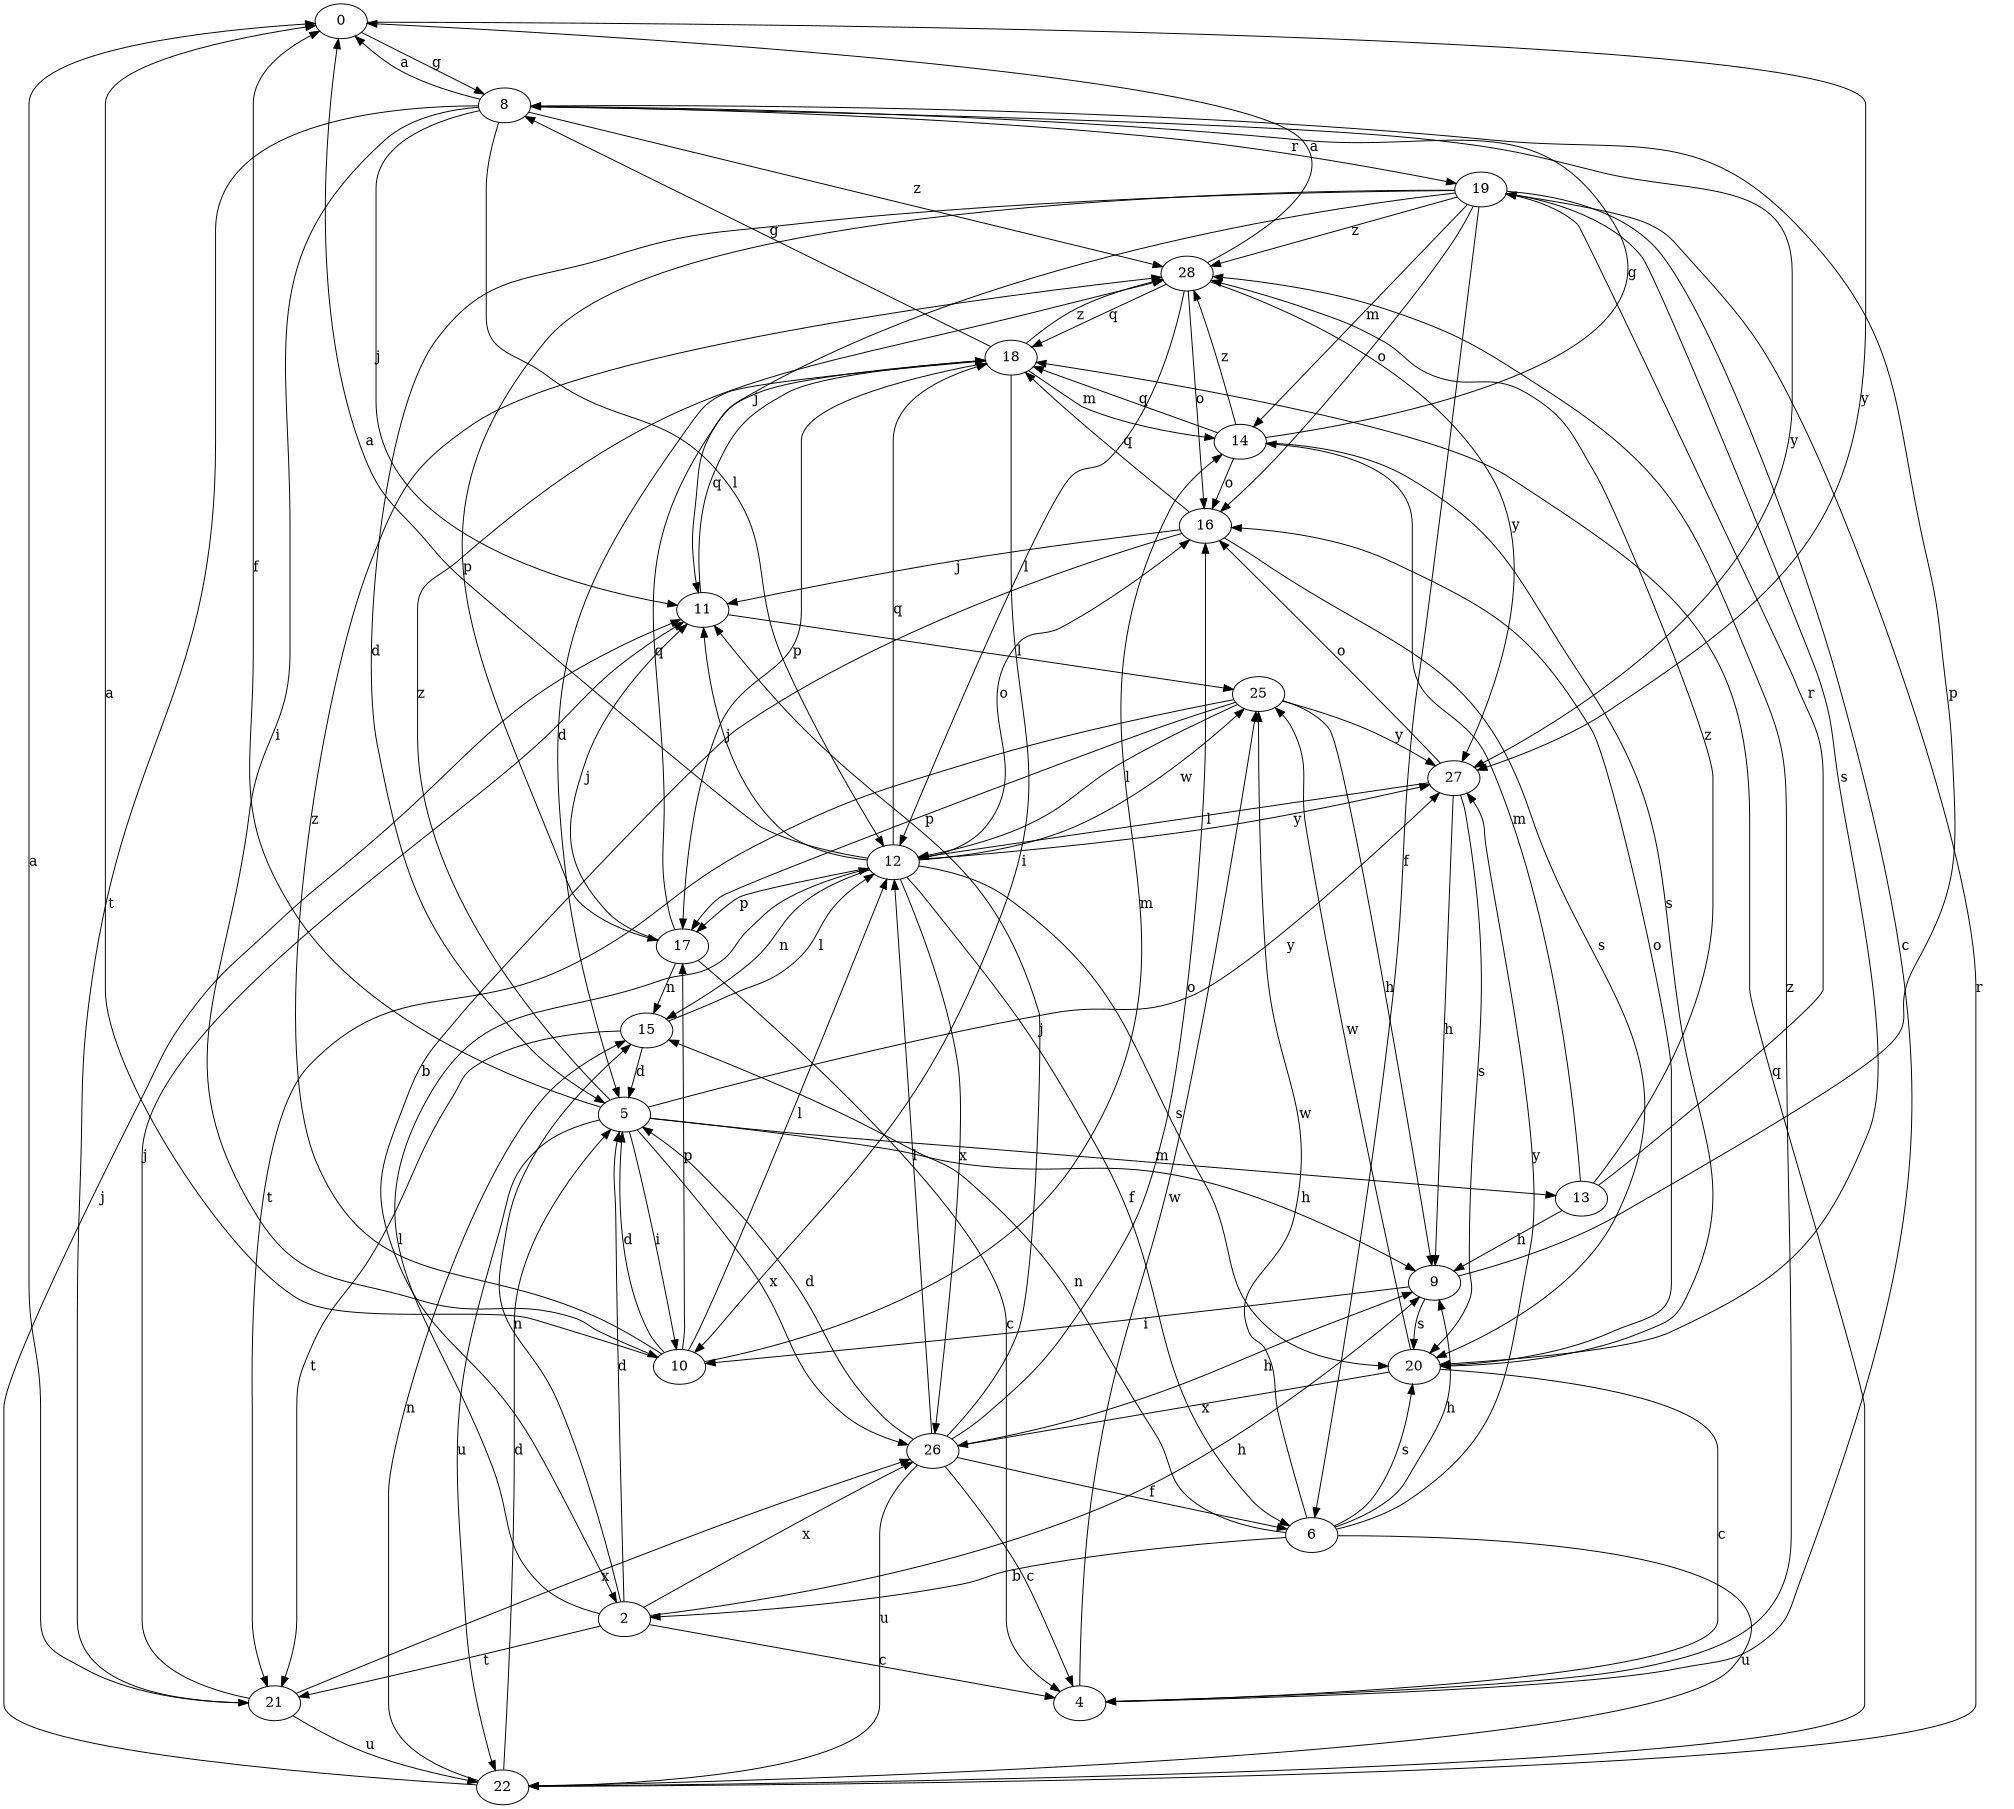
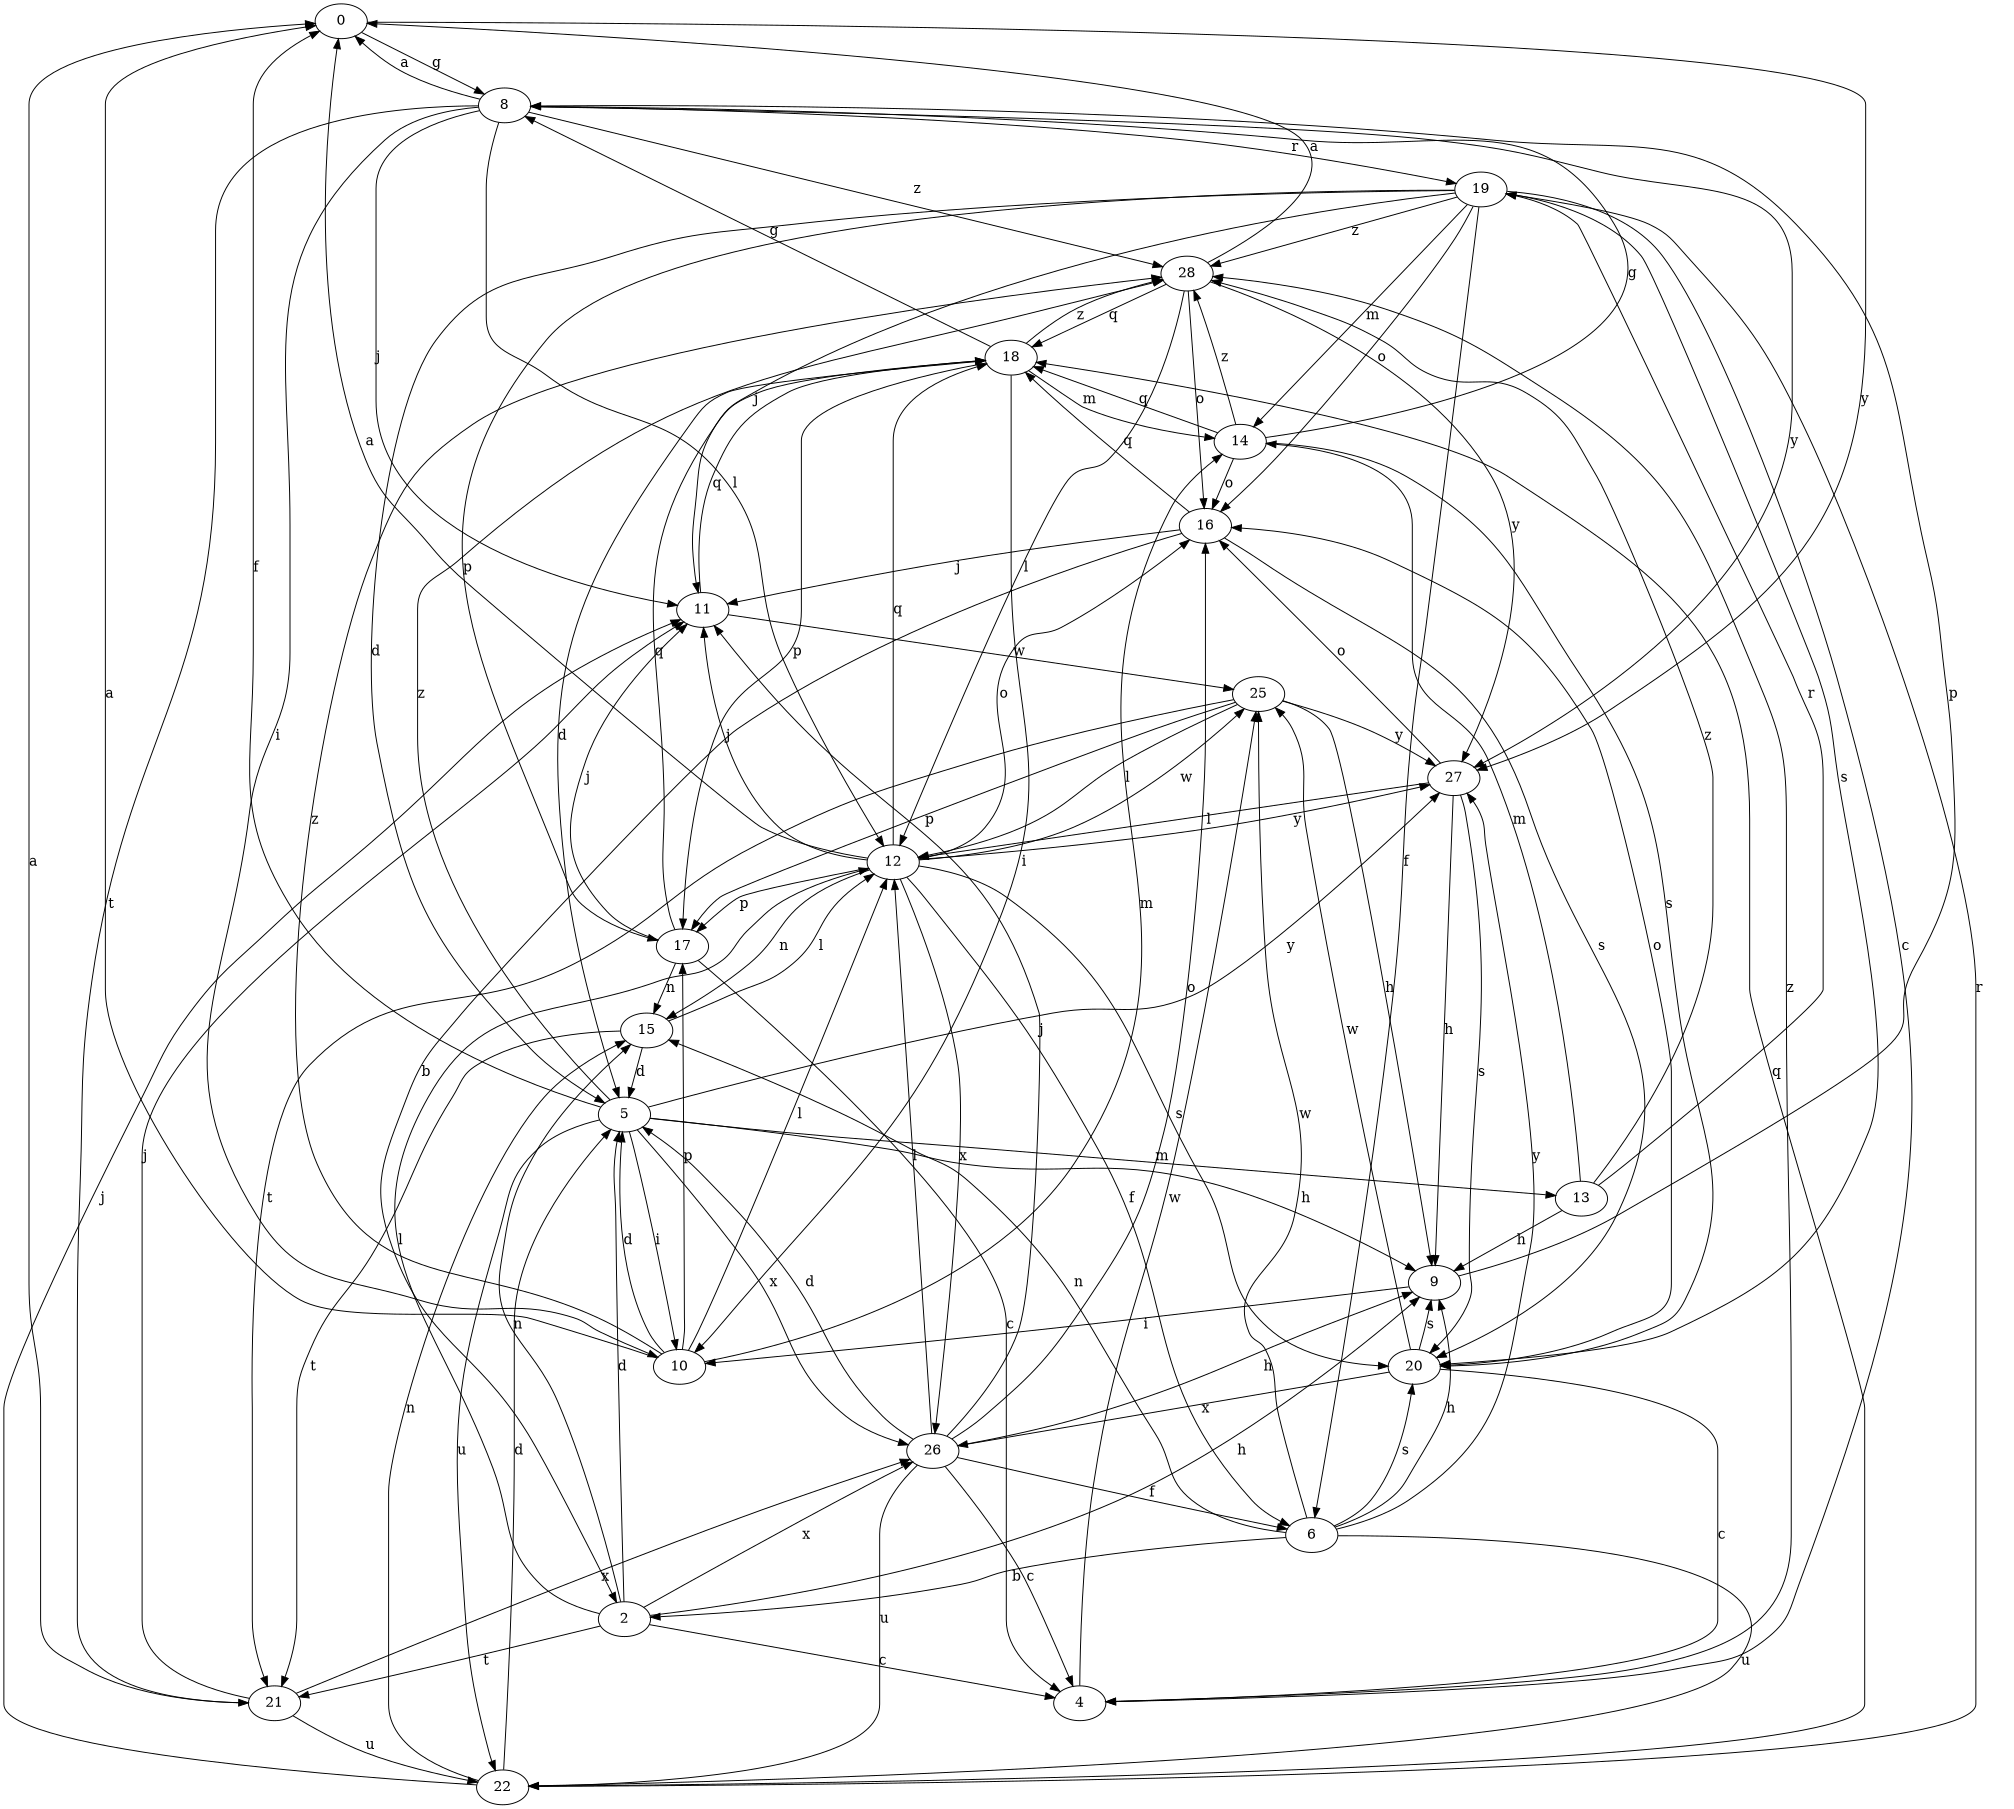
edge "11" -> "25": label "l" -> "w"
edge "9" -> "20": reversed
